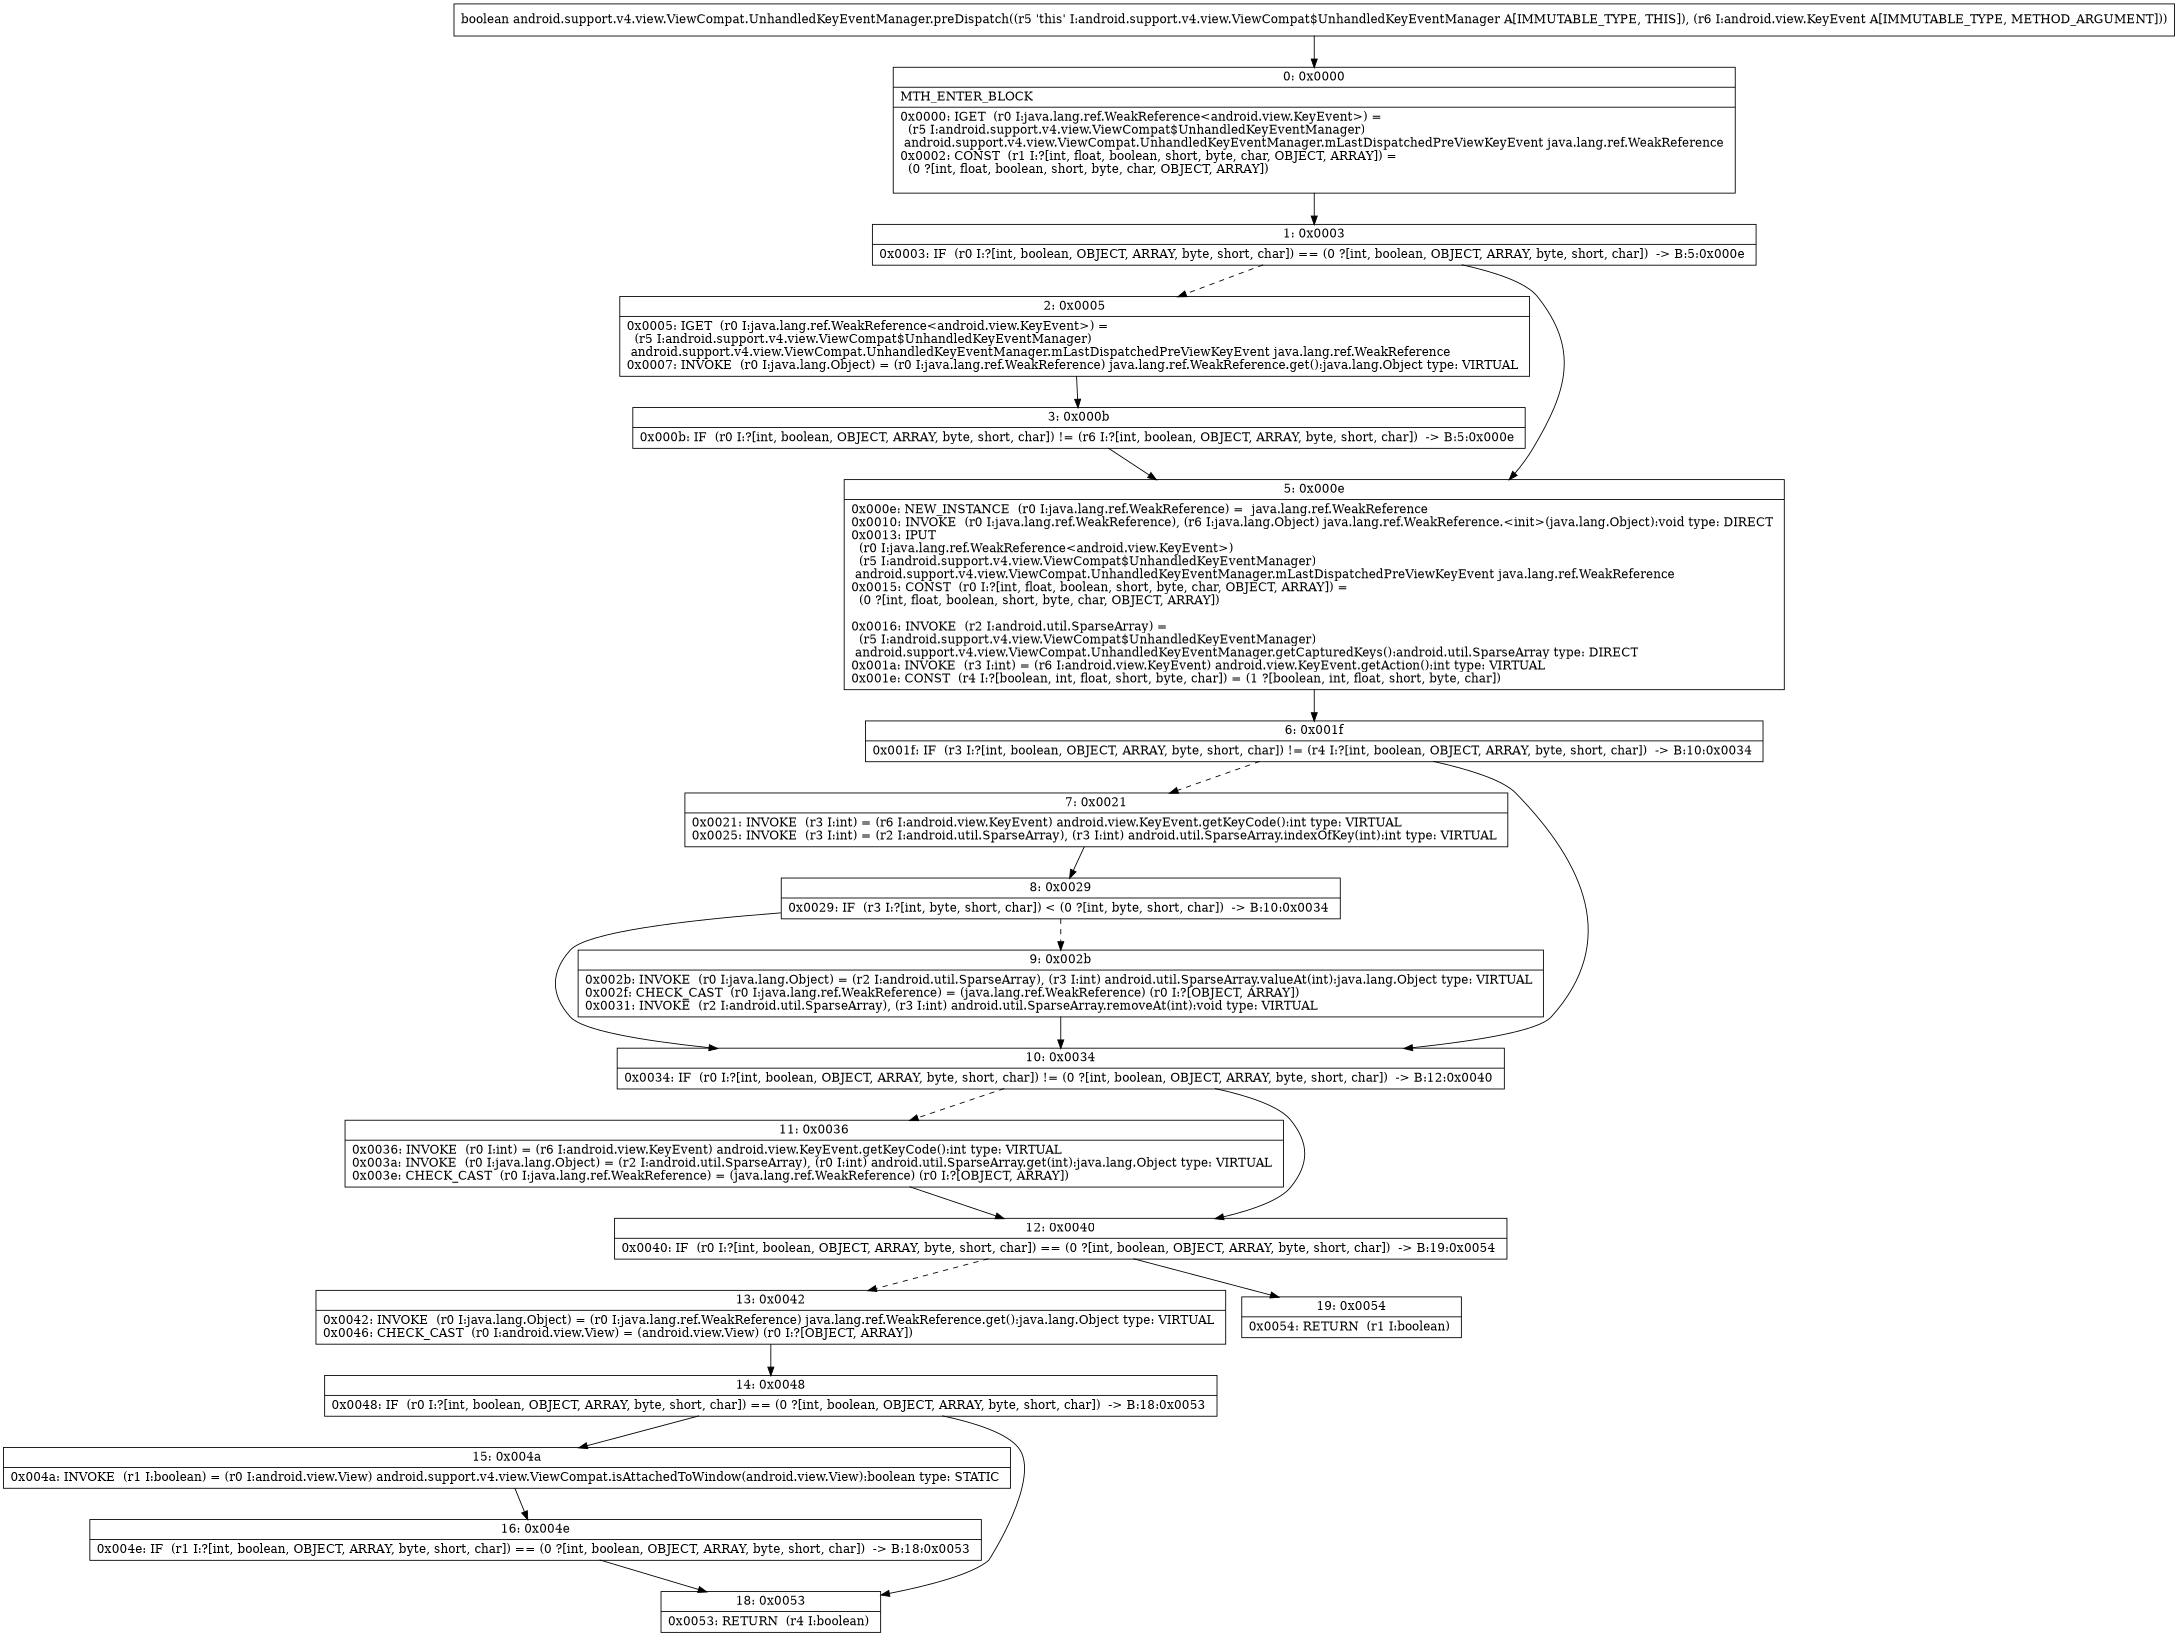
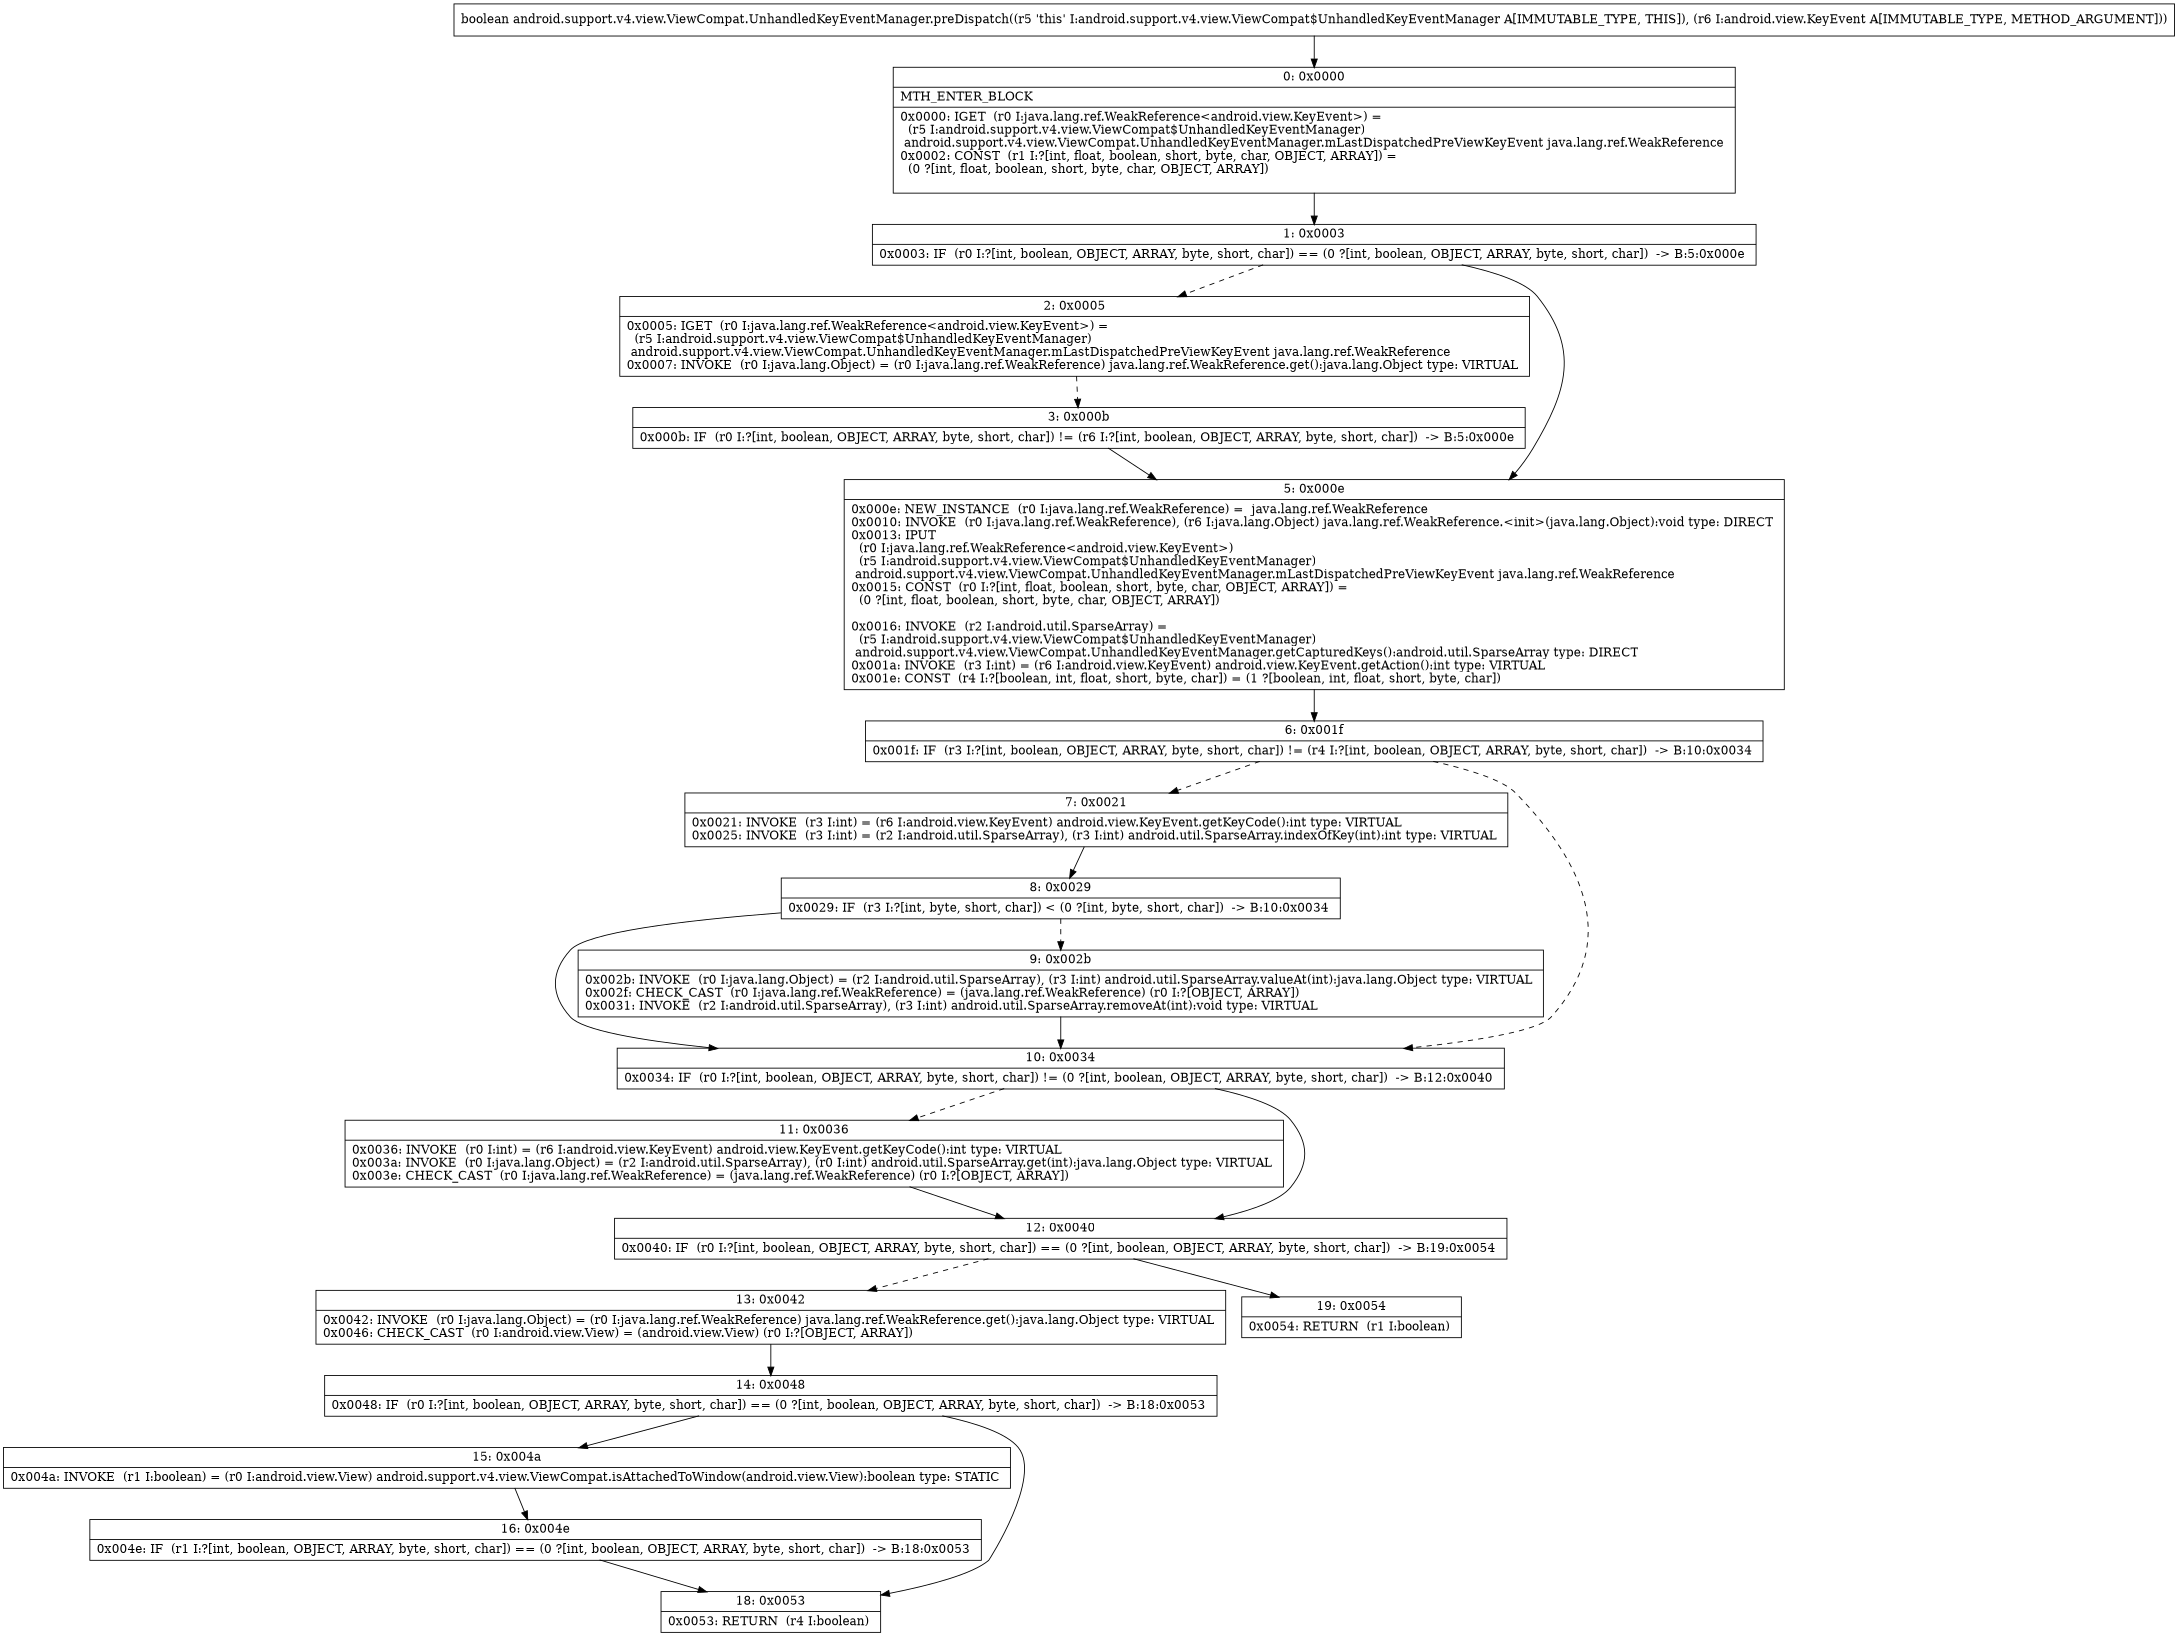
edge "2: 0x0005" -> "3: 0x000b": style solid -> dashed
edge "6: 0x001f" -> "10: 0x0034": style solid -> dashed
